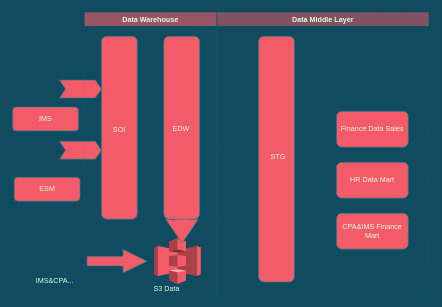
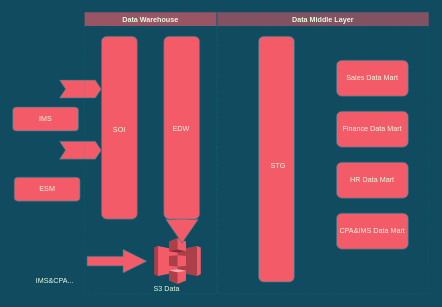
node "Sales Data Mart": added
node "Finance Data Sales": label "Finance Data Sales" -> "Finance Data Mart"
node "STG": moved (278, 158) -> (278, 167)
node "CPA&IMS Finance Mart": label "CPA&IMS Finance Mart" -> "CPA&IMS Data Mart"
